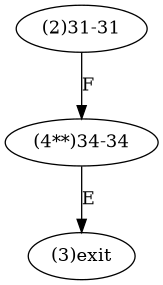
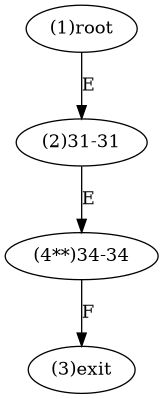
node "(1)root": added
edge "(2)31-31" -> "(4**)34-34": label "F" -> "E"
edge "(4**)34-34" -> "(3)exit": label "E" -> "F"
